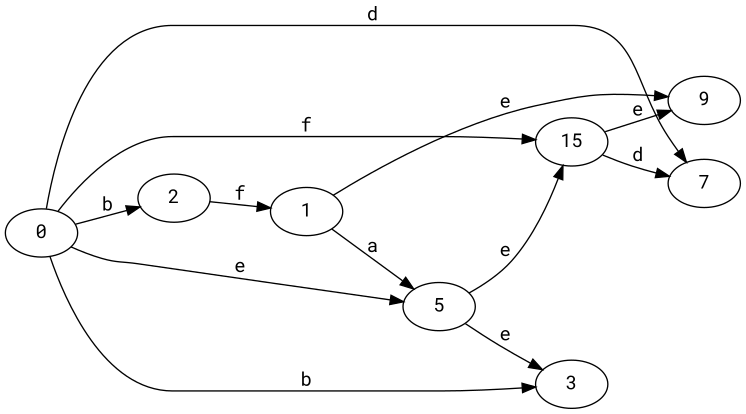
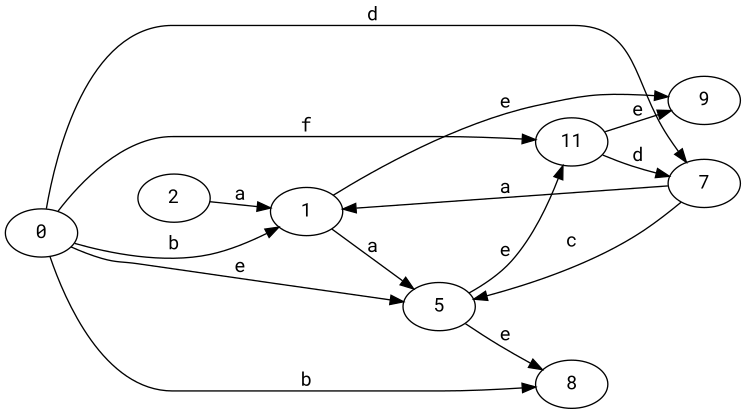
node "15": label "15" -> "11"
edge "2" -> "1": label "f" -> "a"
edge "7" -> "1": added, label "a"
edge "0" -> "2": now "0" -> "1"
edge "7" -> "5": added, label "c"
node "3": label "3" -> "8"
